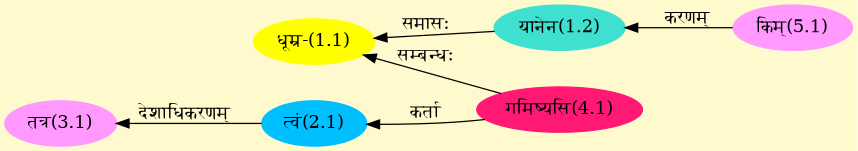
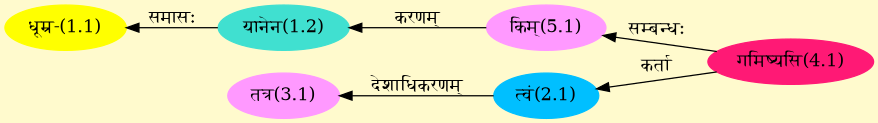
edge "गमिष्यसि(4.1)" -> "धूम्र-(1.1)": now "गमिष्यसि(4.1)" -> "किम्(5.1)"
